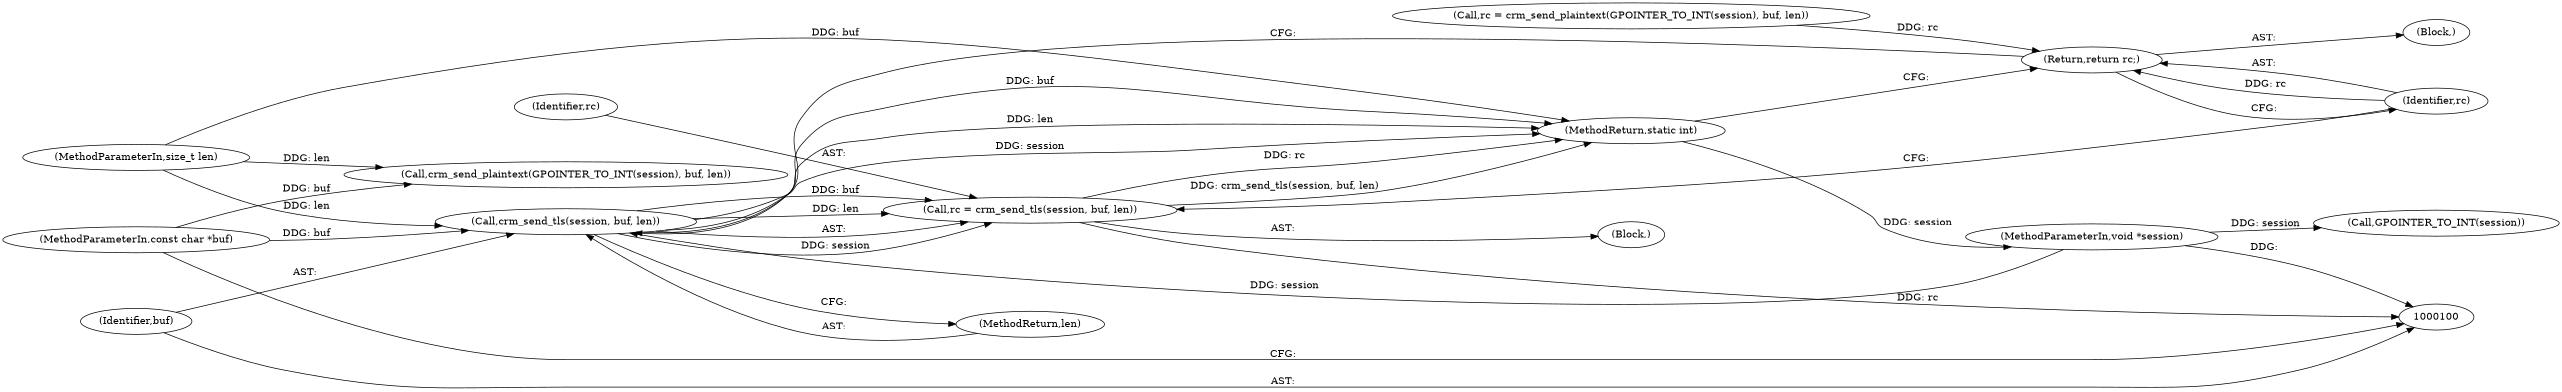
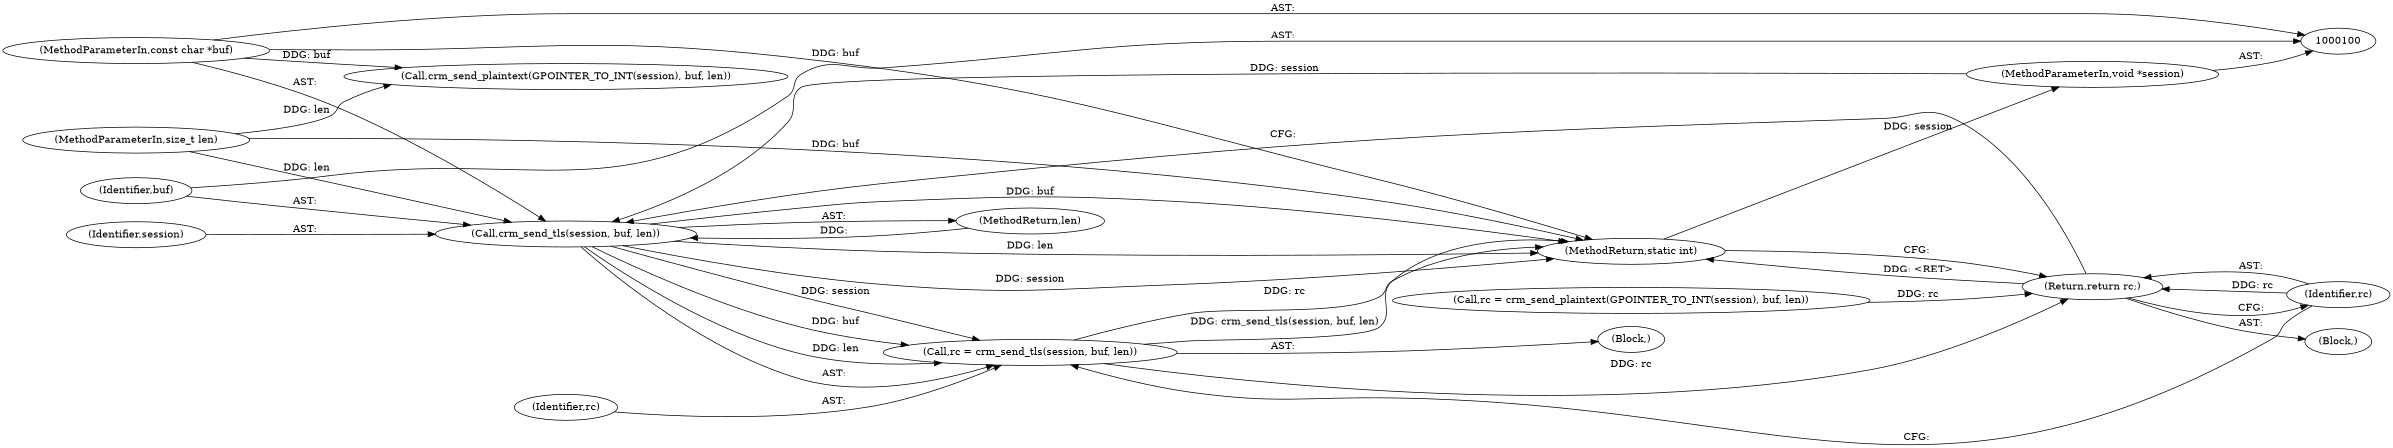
edge "(MethodParameterIn,const char *buf)" -> "(MethodReturn,static int)": added, label "DDG: buf"
node "(Call,GPOINTER_TO_INT(session))": removed
edge "(MethodParameterIn,const char *buf)" -> "(Call,crm_send_tls(session, buf, len))": label "DDG: buf" -> "AST: "
node "(Identifier,session)": added
edge "(MethodParameterIn,void *session)" -> "1000100": label "DDG: " -> "AST: "
edge "(Return,return rc;)" -> "(MethodReturn,static int)": added, label "DDG: <RET>"
edge "(Call,rc = crm_send_tls(session, buf, len))" -> "1000100": now "(Call,rc = crm_send_tls(session, buf, len))" -> "(Return,return rc;)"
edge "(Call,crm_send_tls(session, buf, len))" -> "(MethodReturn,len)": label "CFG: " -> "AST: "
edge "(MethodReturn,len)" -> "(Call,crm_send_tls(session, buf, len))": label "AST: " -> "DDG: "
edge "(MethodParameterIn,const char *buf)" -> "1000100": label "CFG: " -> "AST: "
